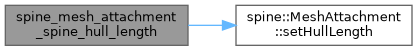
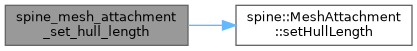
node "spine_mesh_attachment _spine_hull_length": label "spine_mesh_attachment _spine_hull_length" -> "spine_mesh_attachment _set_hull_length"
